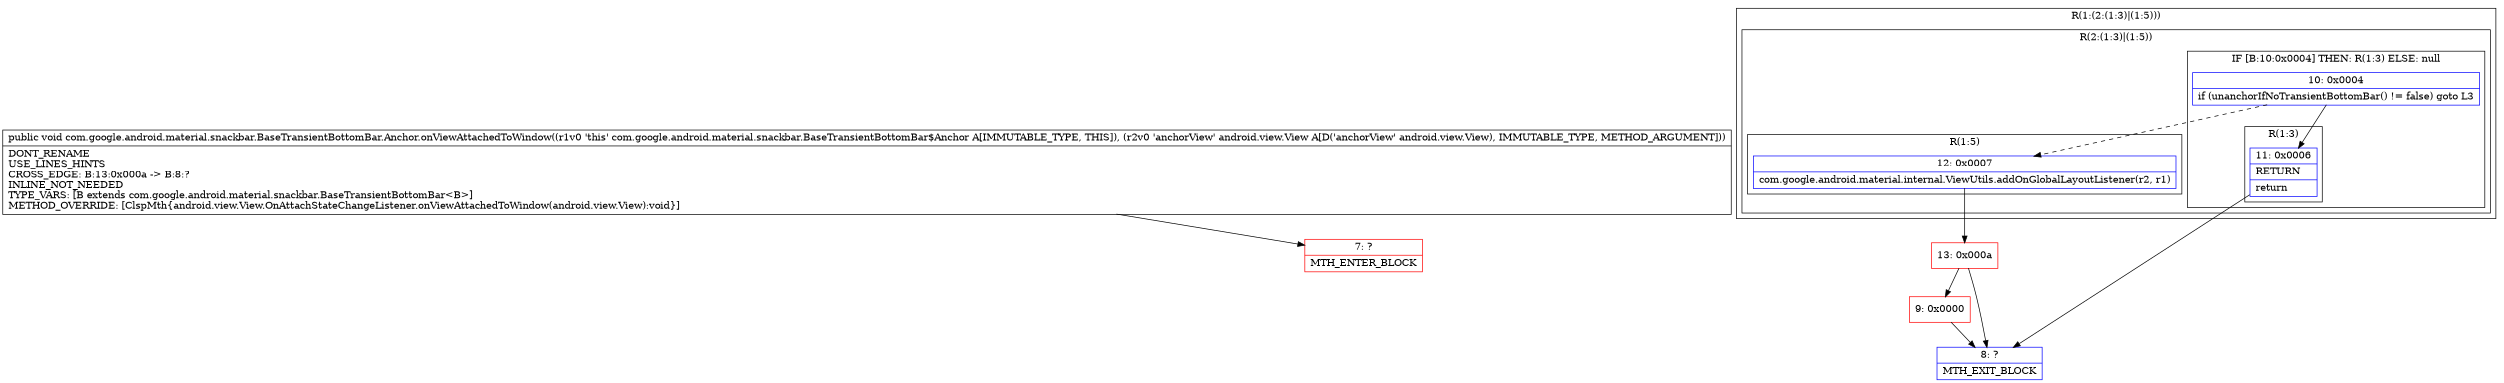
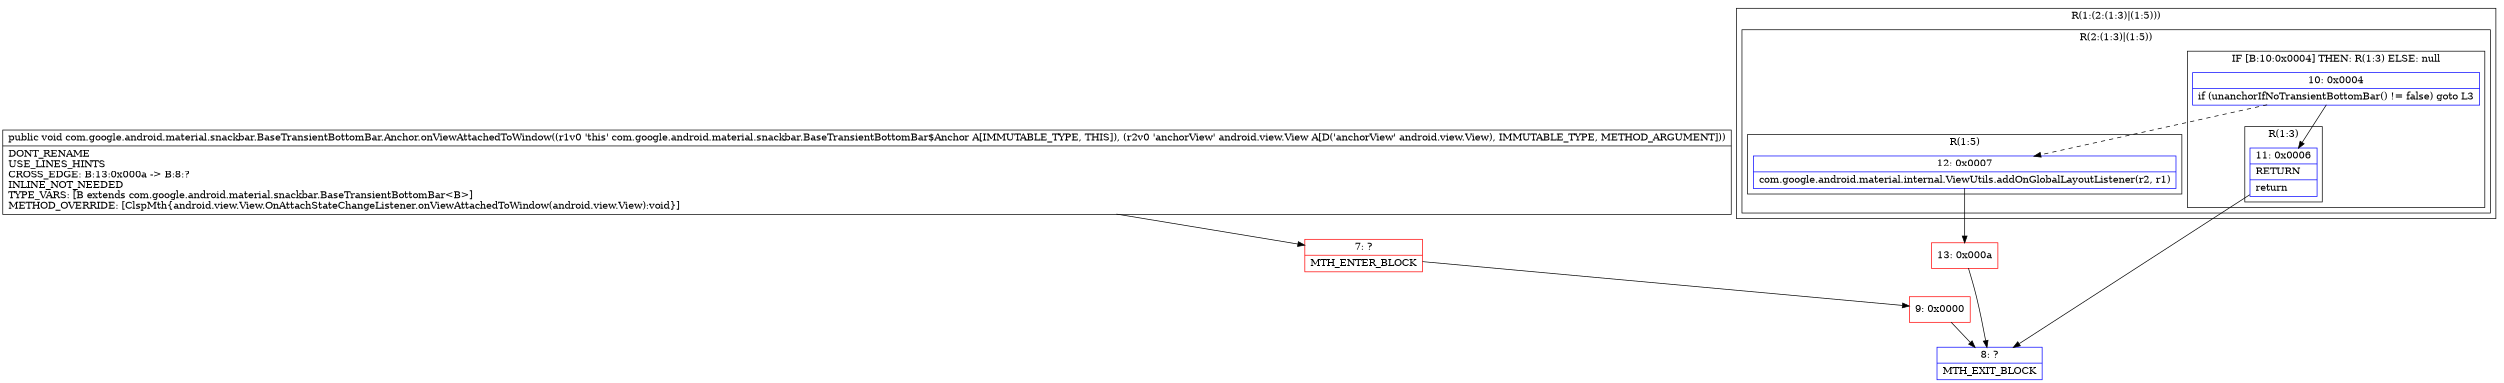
edge "13: 0x000a" -> "9: 0x0000": now "7: ?" -> "9: 0x0000"
